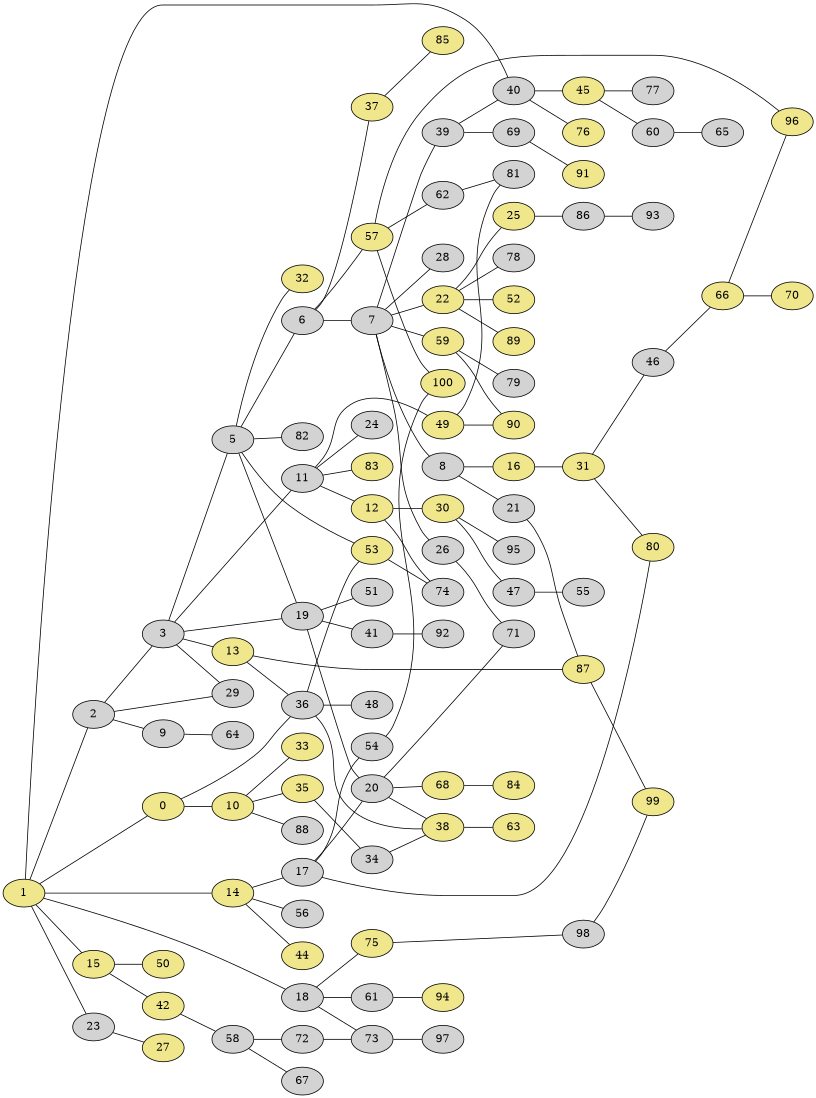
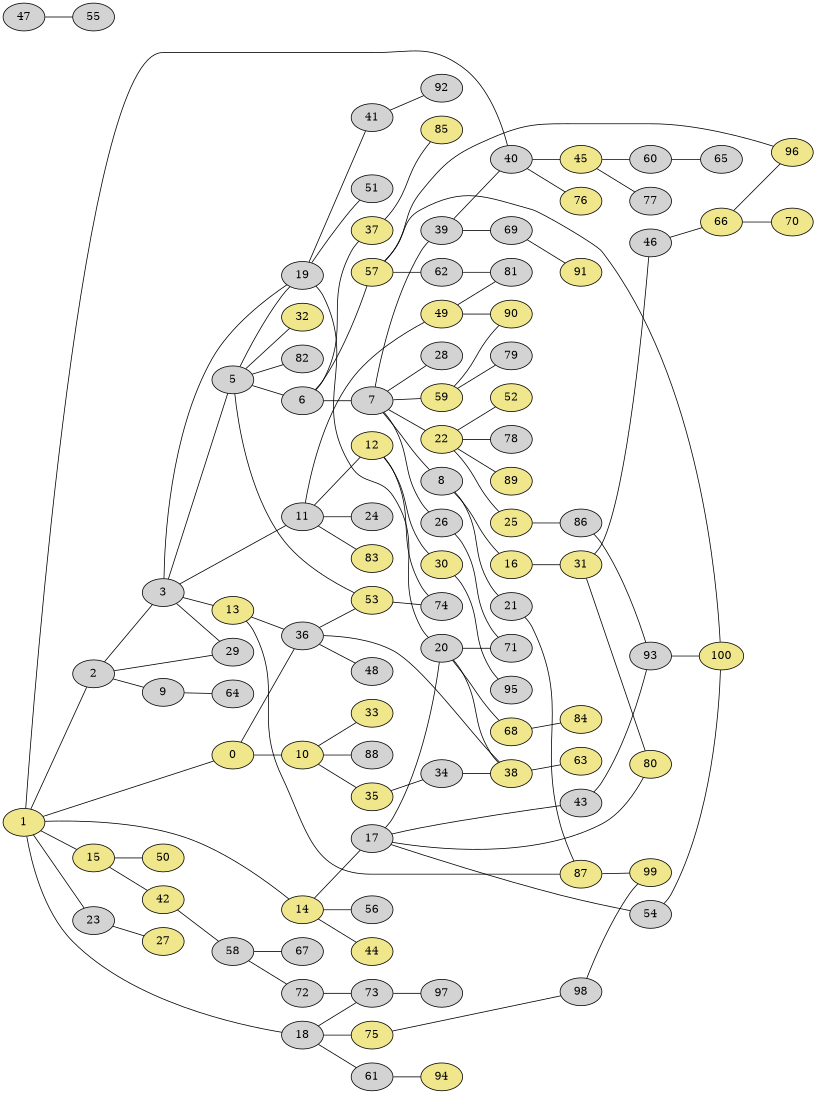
edge "30" -- "47": removed
edge "93" -- "100": added
node "43": added
